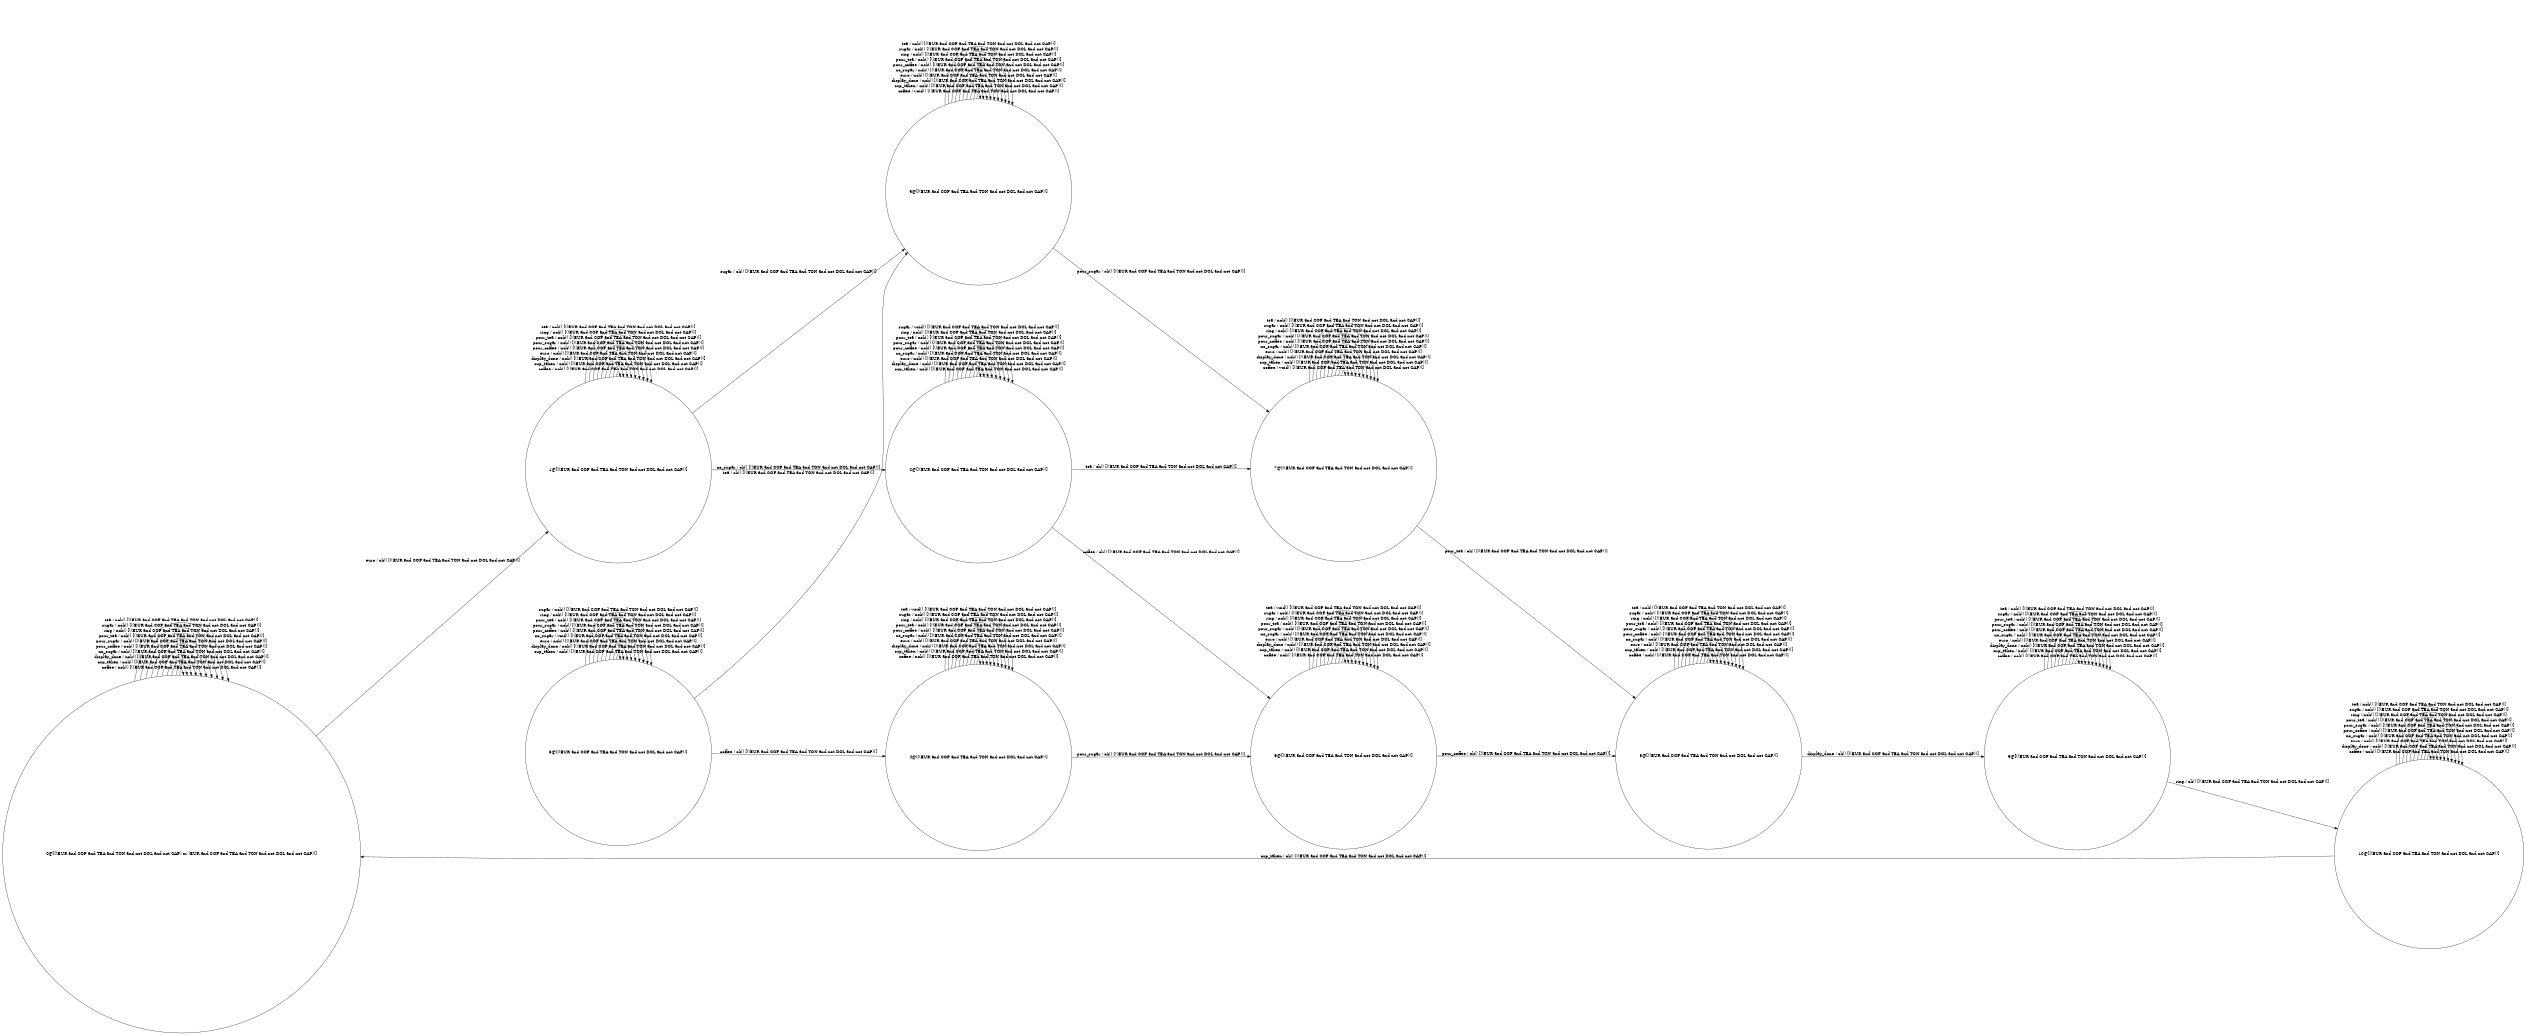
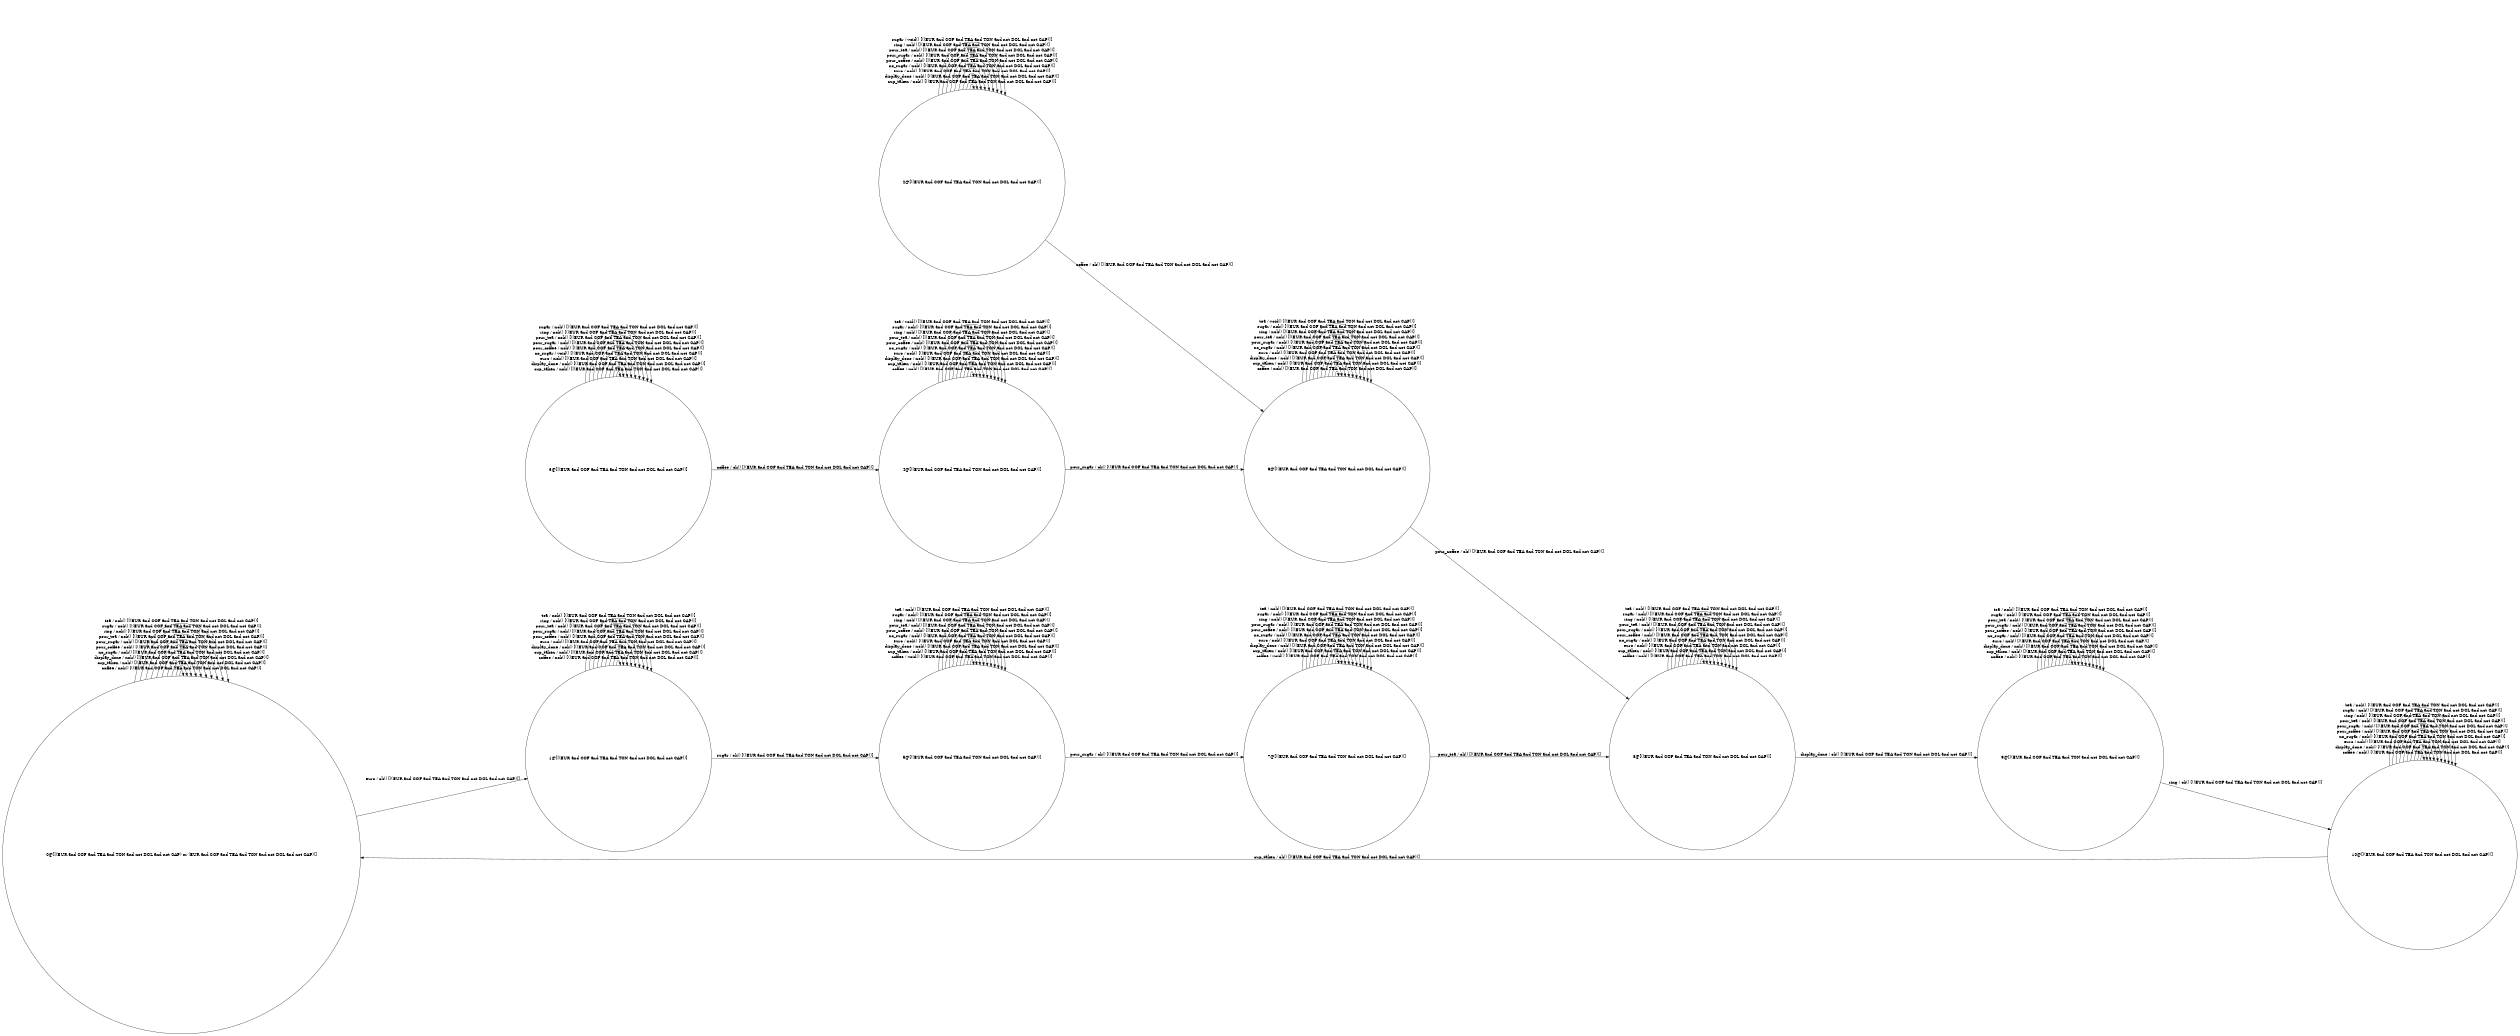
edge "2@[((EUR and COF and TEA and TON and not DOL and not CAP))]" -> "7@[((EUR and COF and TEA and TON and not DOL and not CAP))]": removed, label "tea / ok() [((EUR and COF and TEA and TON and not DOL and not CAP))]"
edge "1@[((EUR and COF and TEA and TON and not DOL and not CAP))]" -> "2@[((EUR and COF and TEA and TON and not DOL and not CAP))]": removed, label "no_sugar / ok() [((EUR and COF and TEA and TON and not DOL and not CAP))]"
edge "3@[((EUR and COF and TEA and TON and not DOL and not CAP))]" -> "5@[((EUR and COF and TEA and TON and not DOL and not CAP))]": removed, label "tea / ok() [((EUR and COF and TEA and TON and not DOL and not CAP))]"
